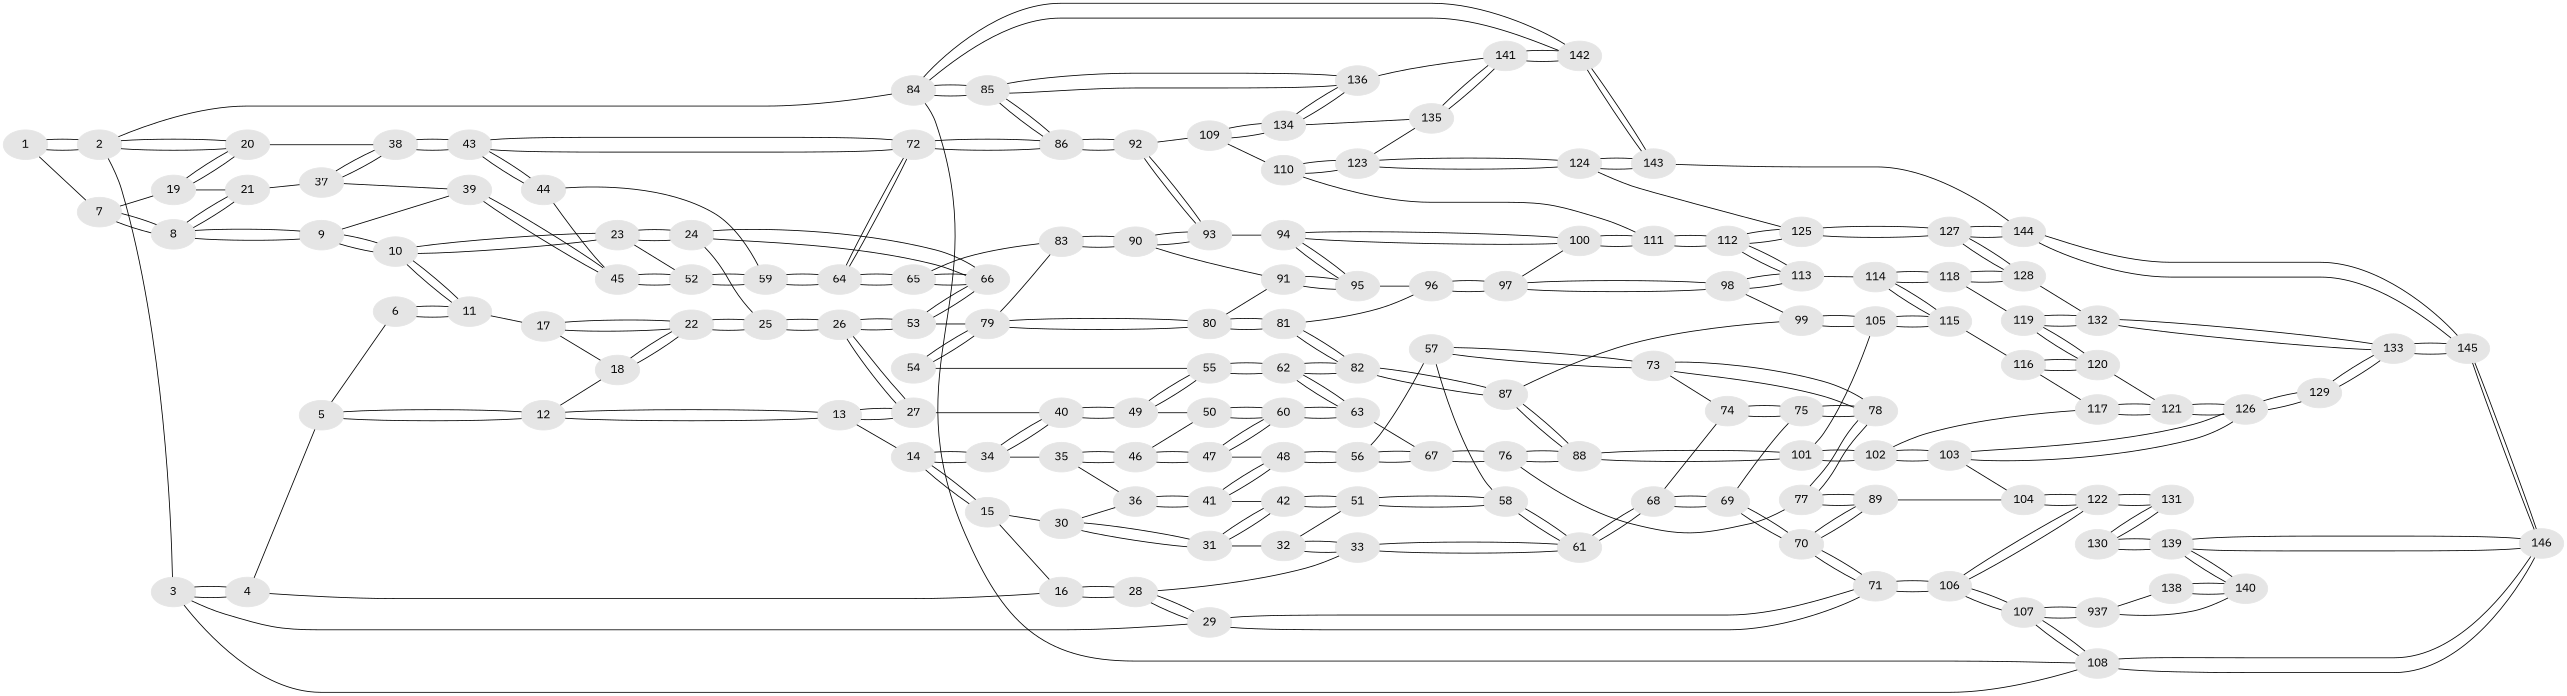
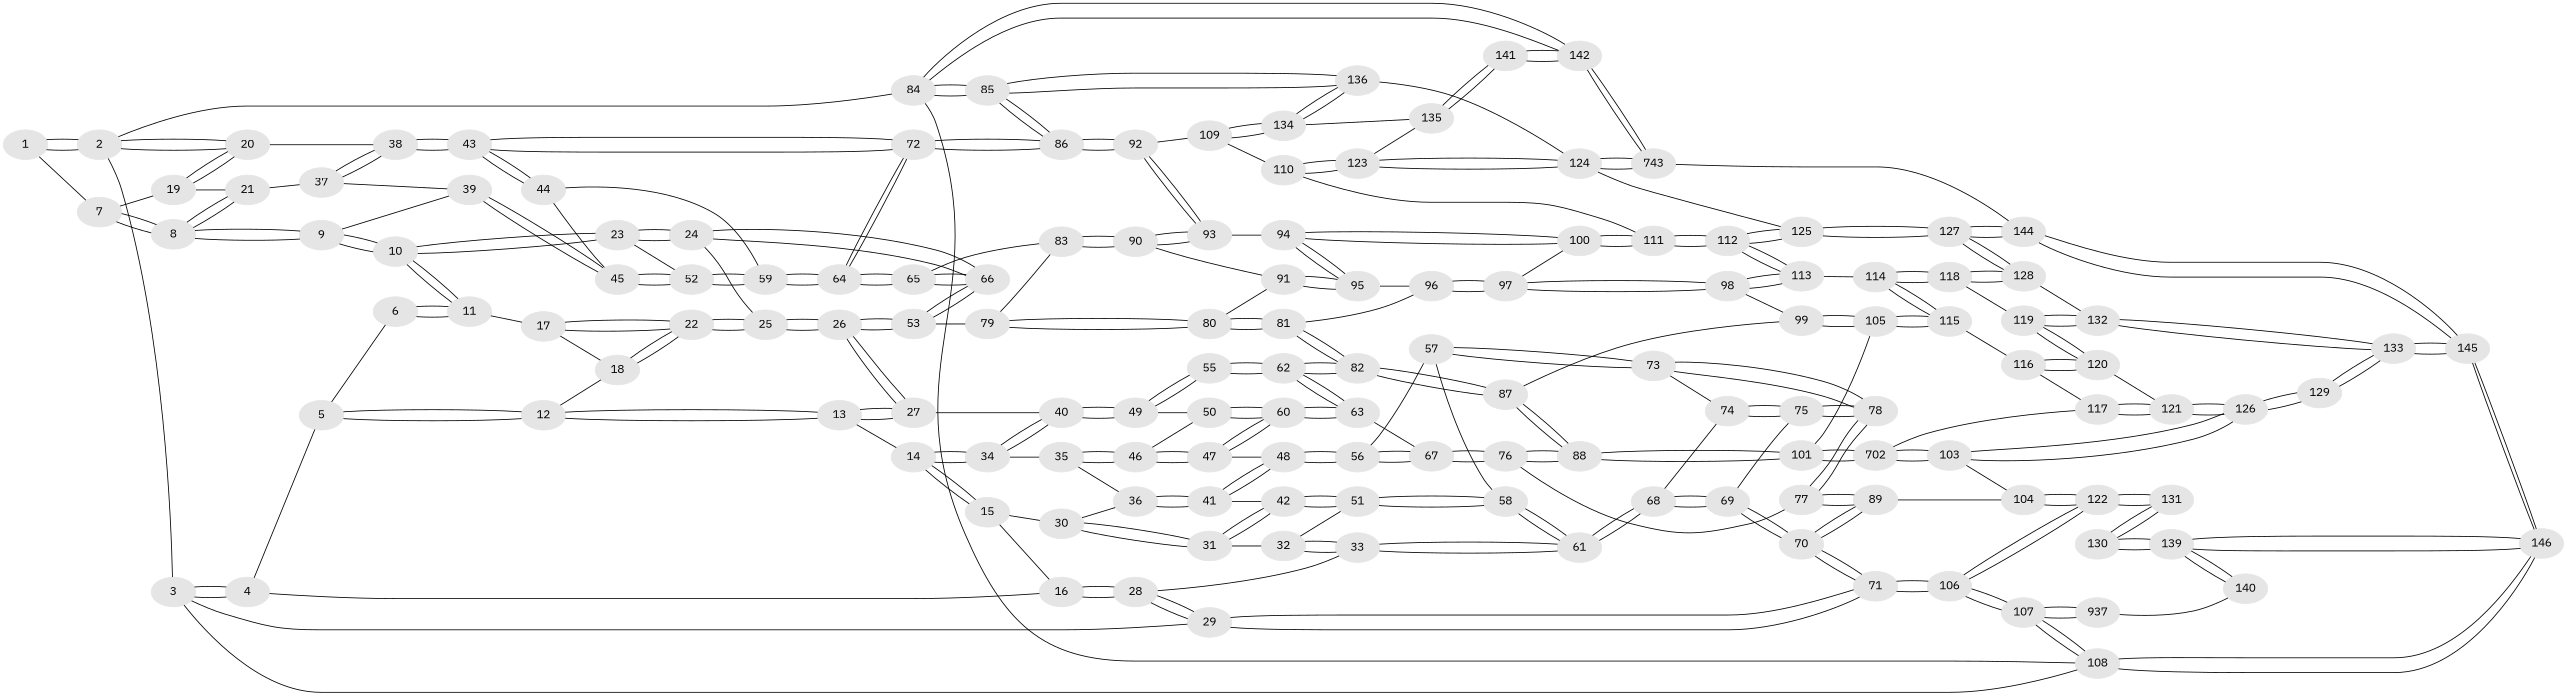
edge "141" -- "136": now "124" -- "136"
node "143": label "143" -> "743"
node "54": removed
node "102": label "102" -> "702"
node "138": removed
